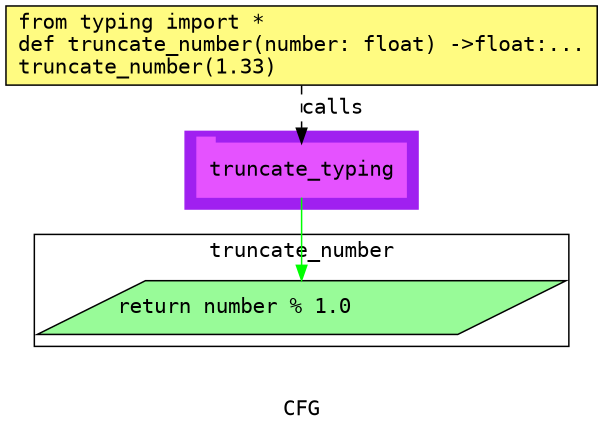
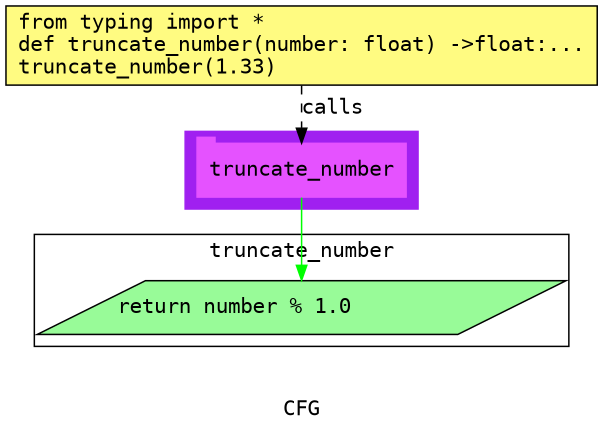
node "truncate_typing": label "truncate_typing" -> "truncate_number"
